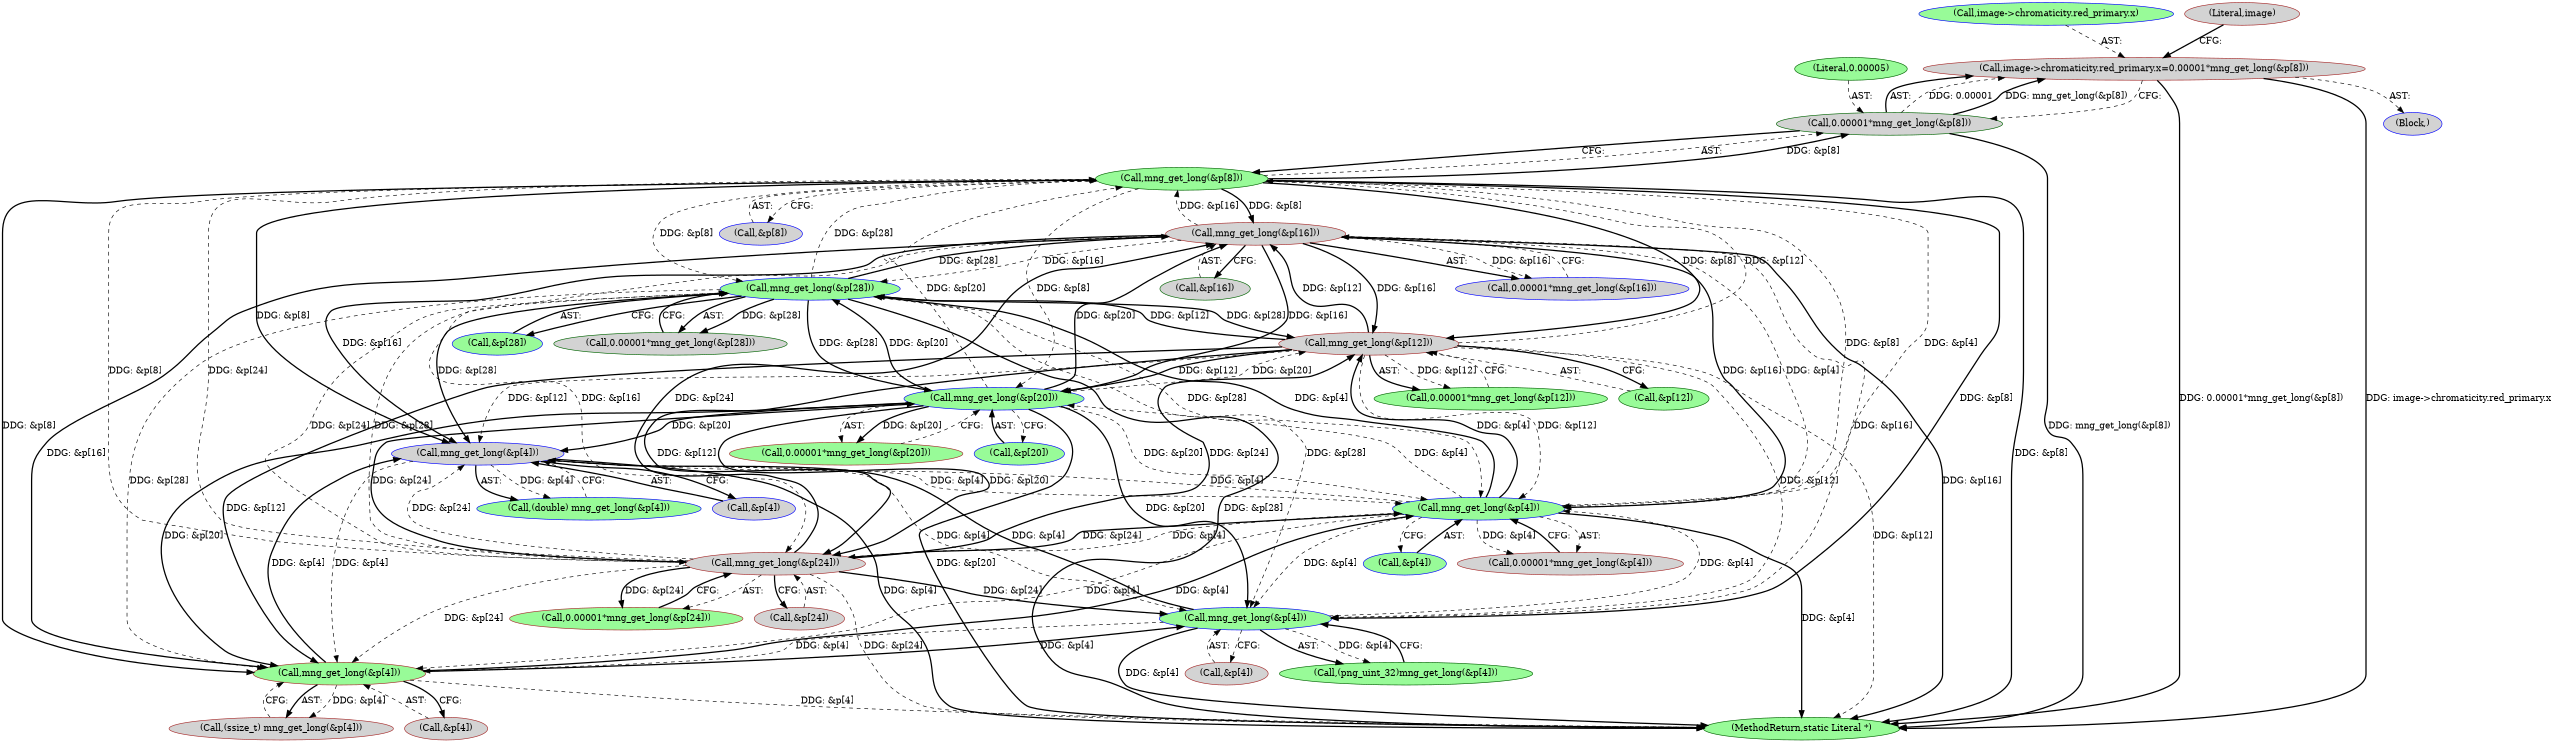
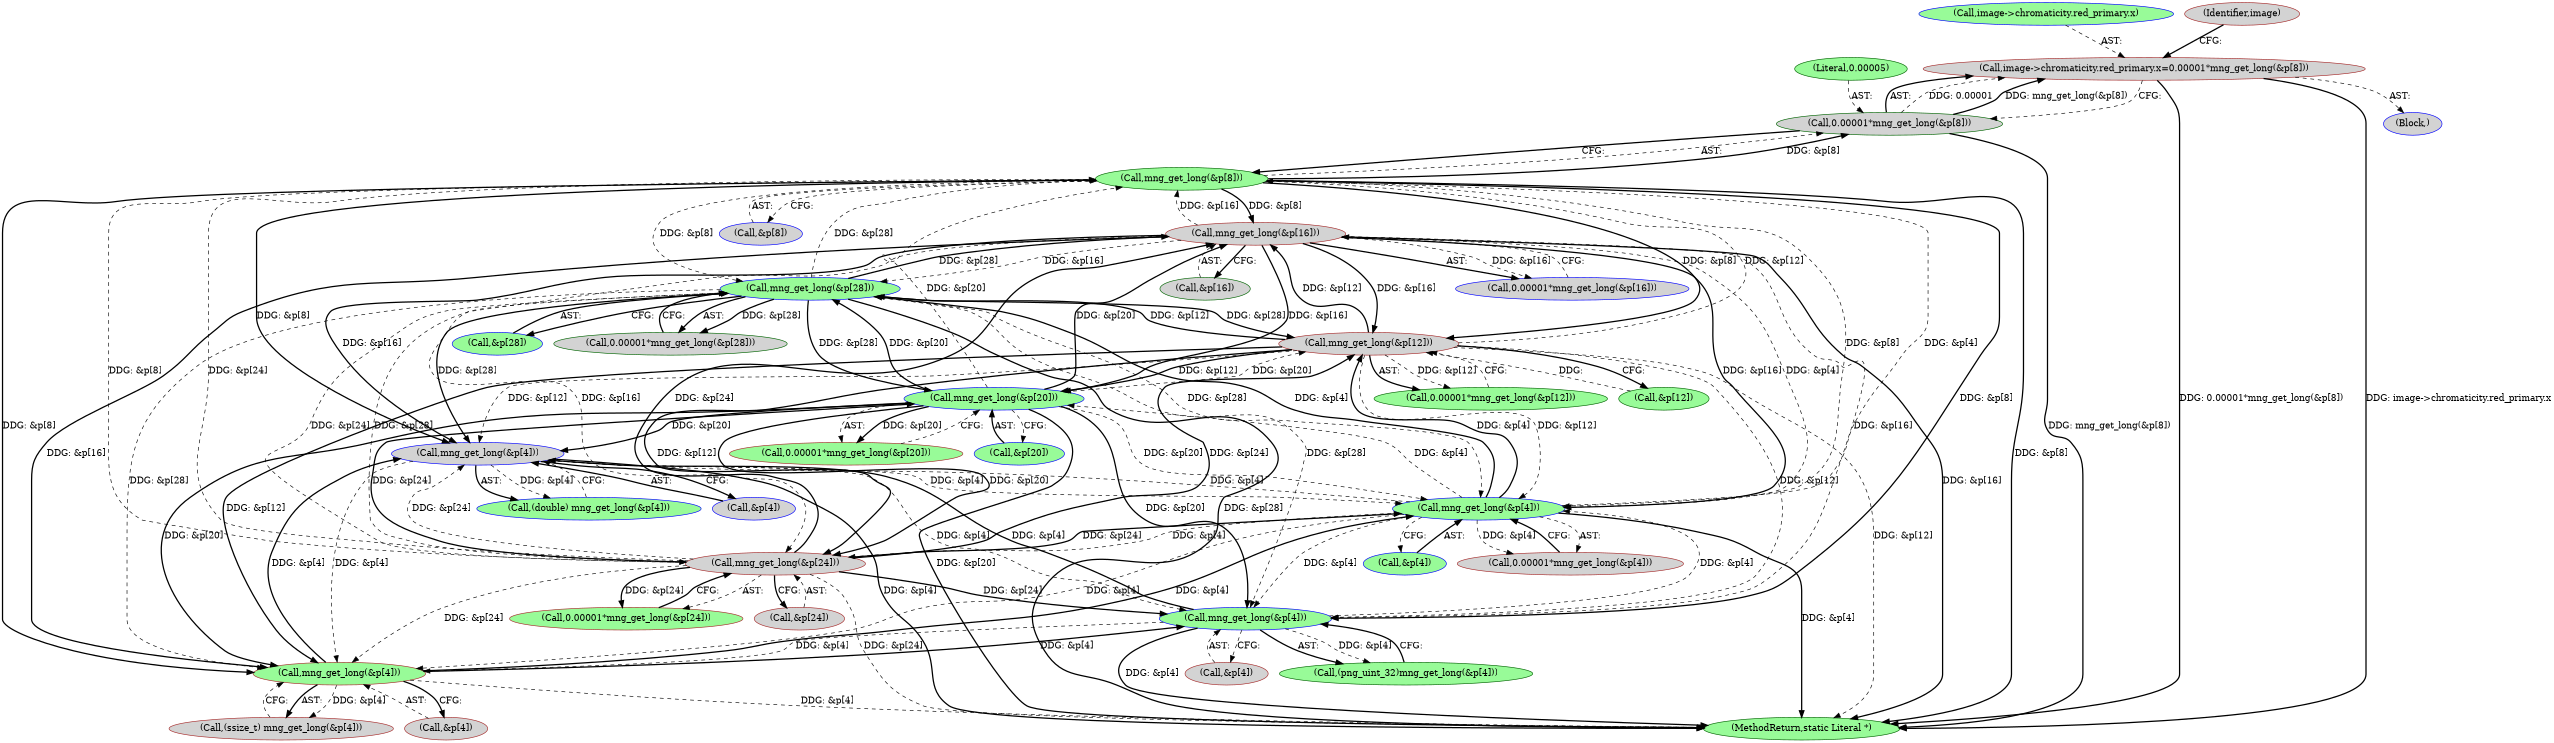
node "(Literal,image)": label "(Literal,image)" -> "(Identifier,image)"
edge "(Call,mng_get_long(&p[8]))" -> "(Call,mng_get_long(&p[20]))": removed, label "DDG: &p[8]"
edge "(Call,&p[12])" -> "(Call,mng_get_long(&p[12]))": label "AST: " -> "DDG: "
